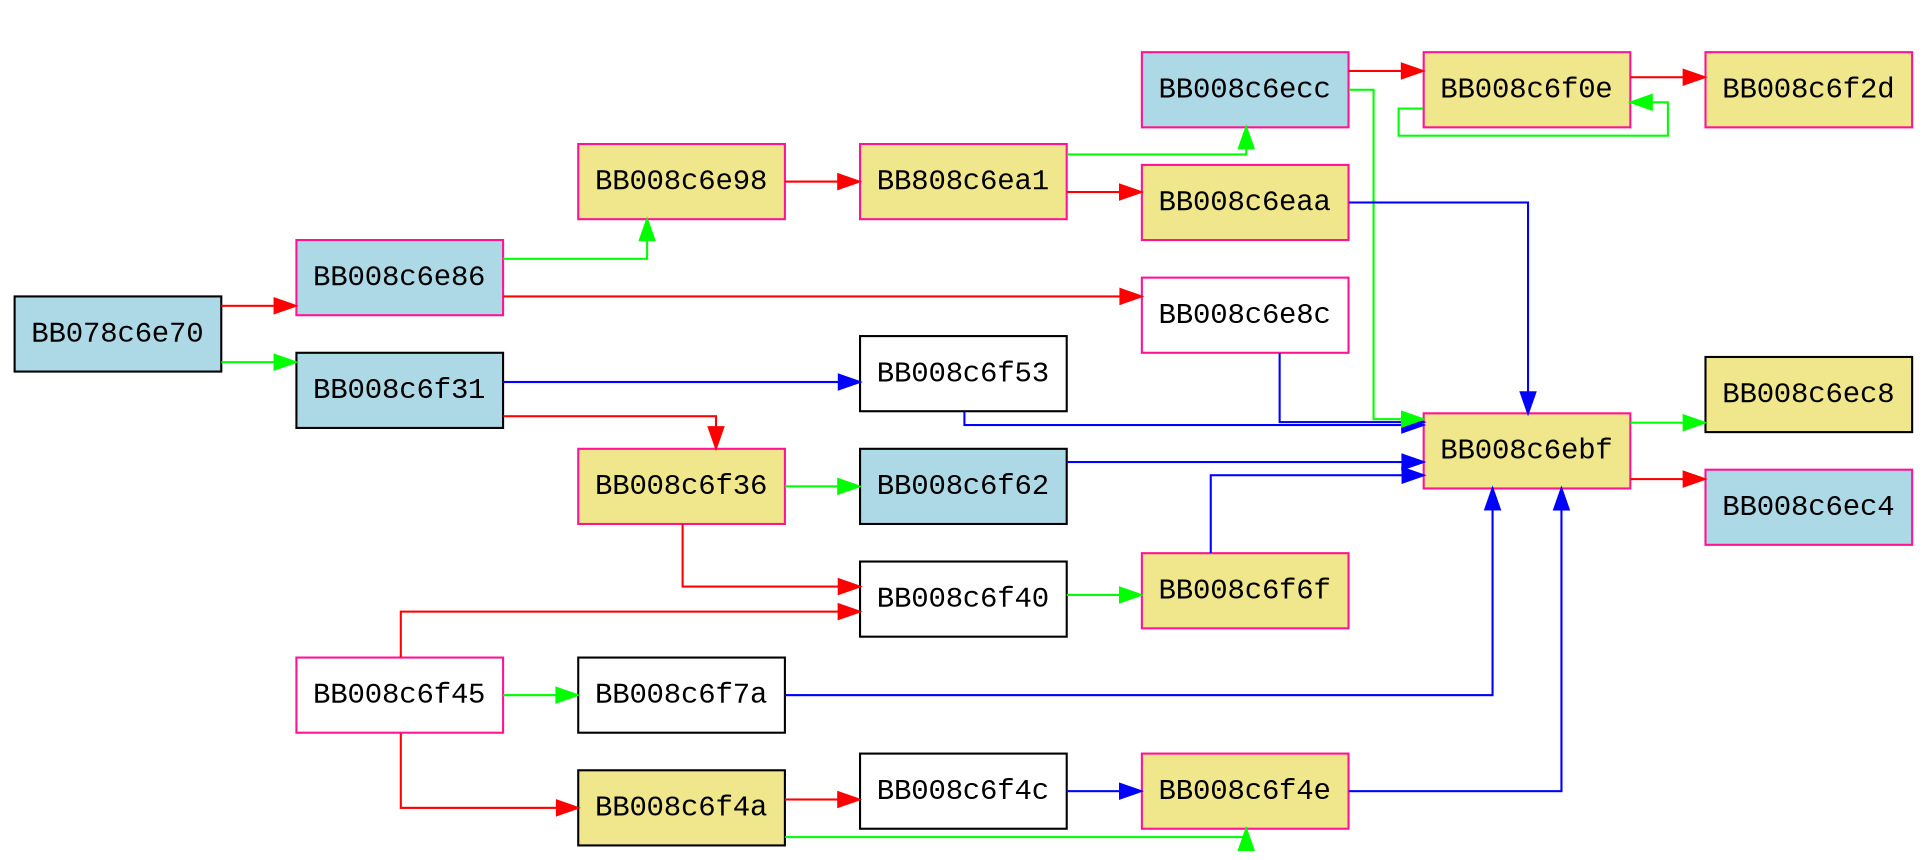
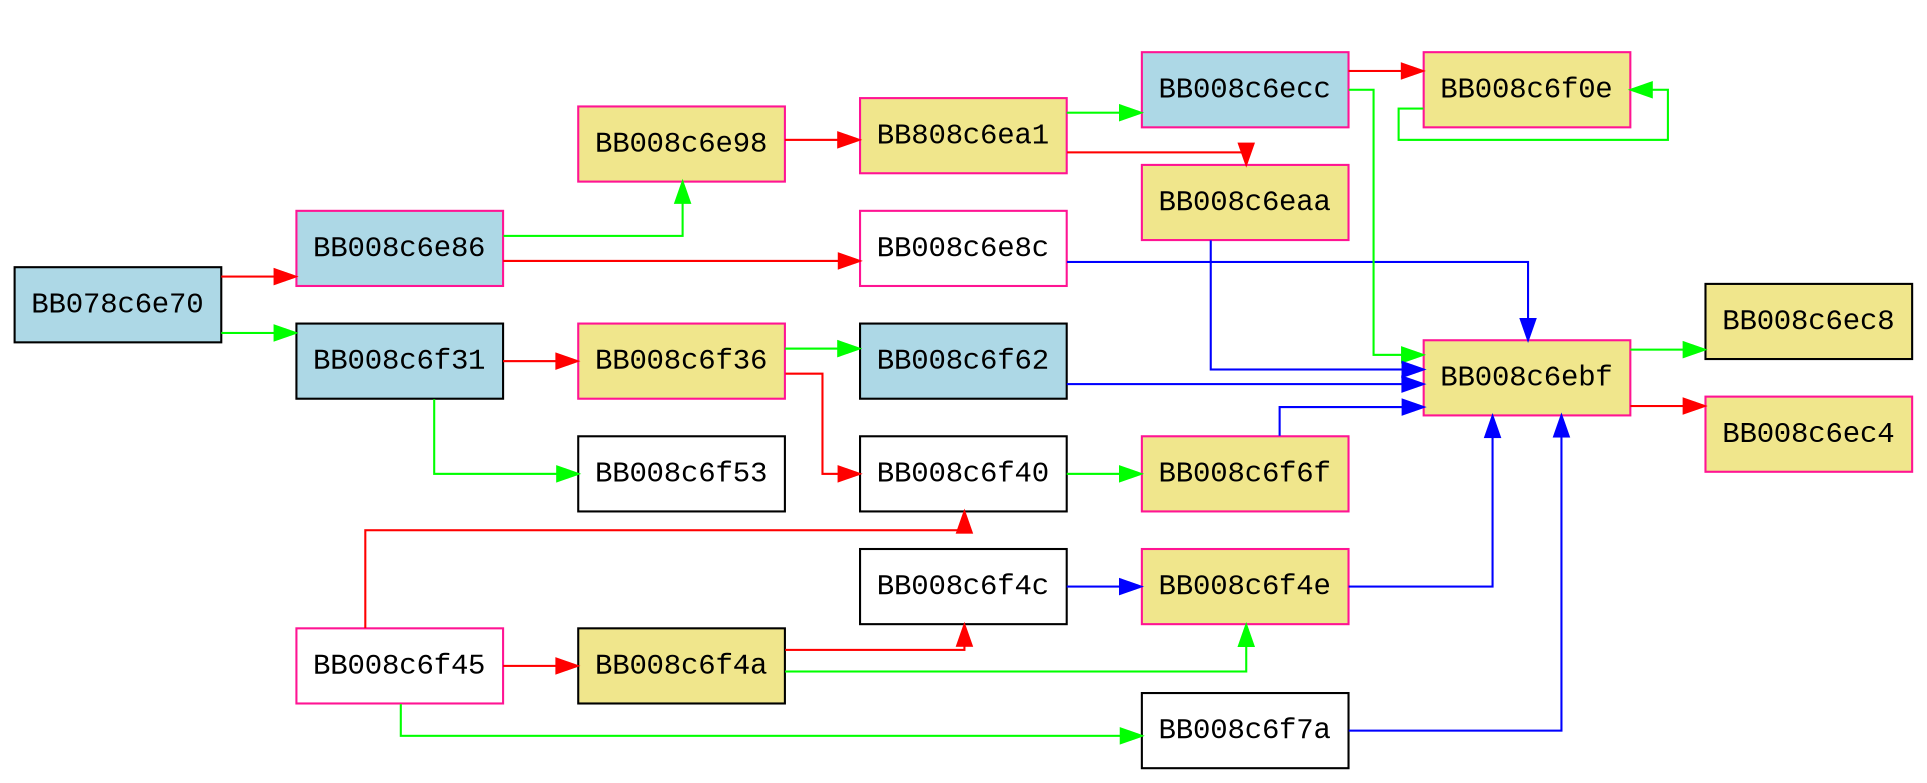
node "BB008c6f2d": removed
edge "BB008c6f31" -> "BB008c6f53": color blue -> green
edge "BB008c6f53" -> "BB008c6ebf": removed
node "BB008c6ec4": fillcolor lightblue -> khaki
